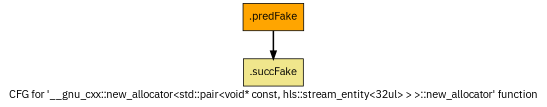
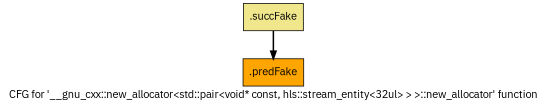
edge ".predFake" -> ".succFake": reversed
